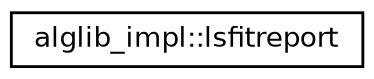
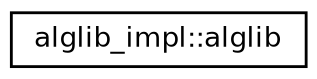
node "alglib_impl::lsfitreport": label "alglib_impl::lsfitreport" -> "alglib_impl::alglib"
